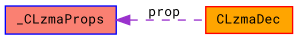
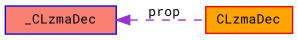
node "_CLzmaProps": label "_CLzmaProps" -> "_CLzmaDec"
